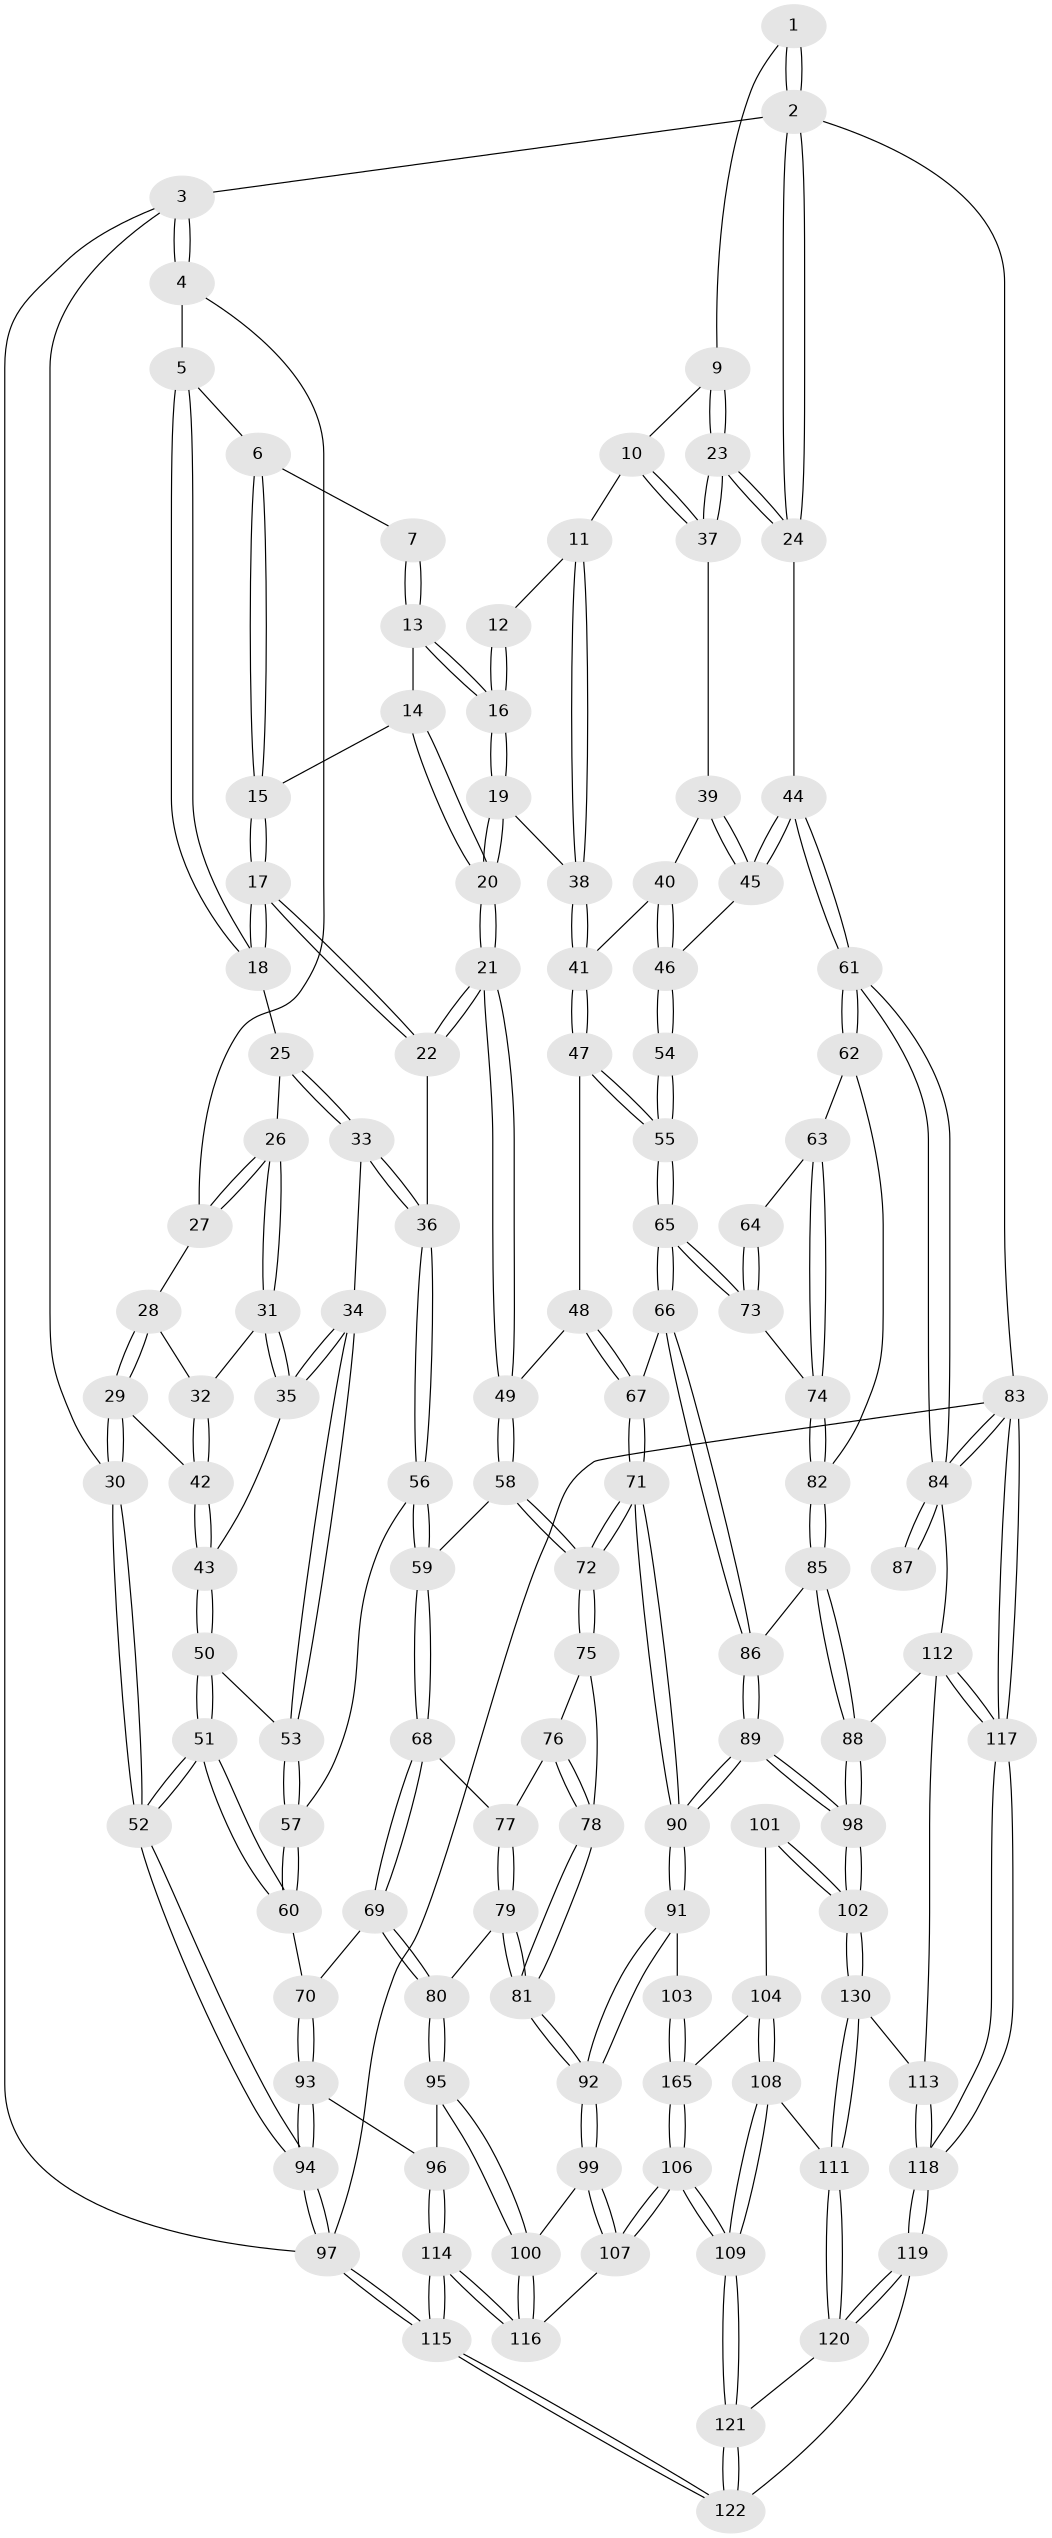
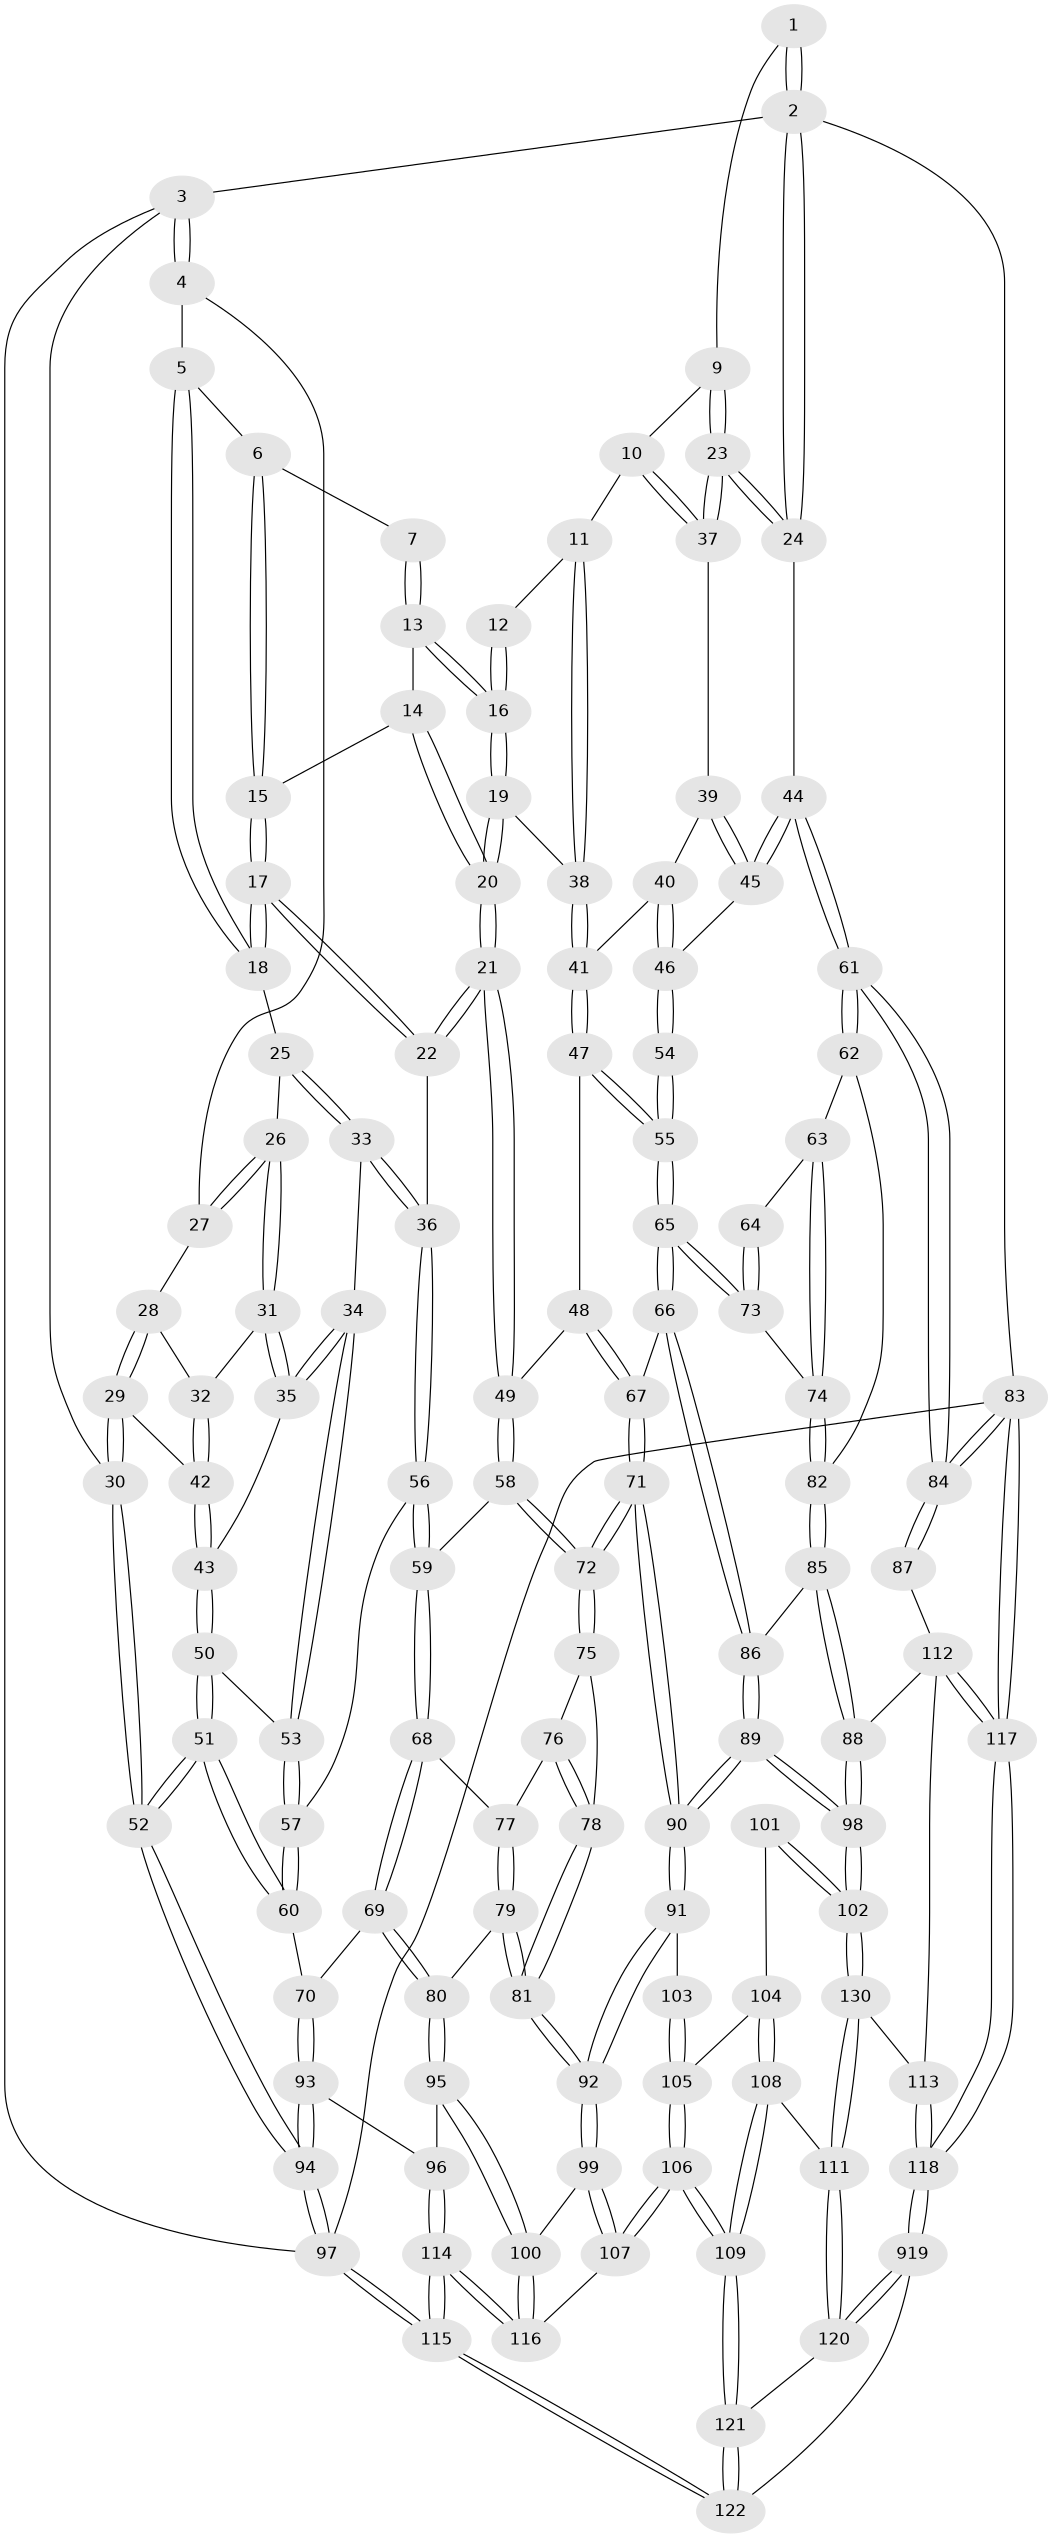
edge "84" -- "112": now "87" -- "112"
node "165": label "165" -> "105"
node "119": label "119" -> "919"
